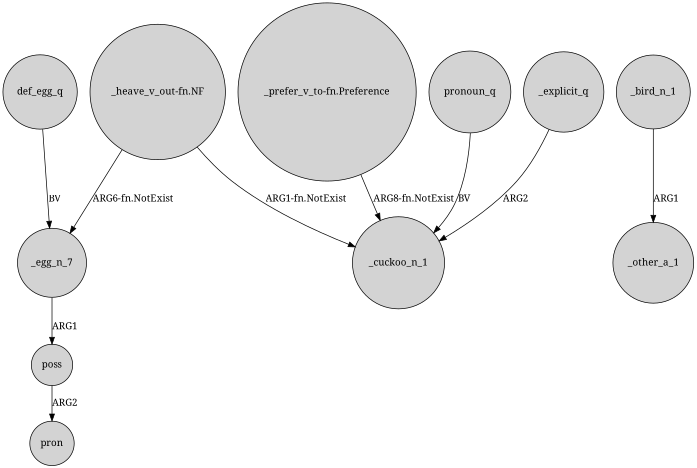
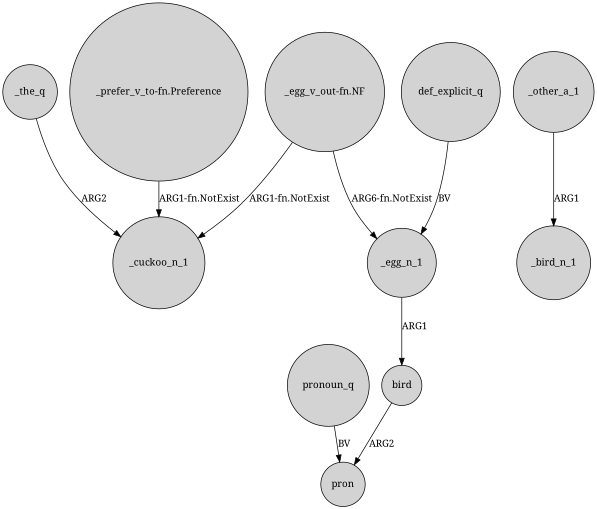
node "def_egg_q": label "def_egg_q" -> "def_explicit_q"
node "_heave_v_out-fn.NF": label "_heave_v_out-fn.NF" -> "_egg_v_out-fn.NF"
node "_explicit_q": label "_explicit_q" -> "_the_q"
edge "_bird_n_1" -> "_other_a_1": reversed
edge "pronoun_q" -> "_cuckoo_n_1": now "pronoun_q" -> "pron"
edge "_prefer_v_to-fn.Preference" -> "_cuckoo_n_1": label "ARG8-fn.NotExist" -> "ARG1-fn.NotExist"
node "_egg_n_7": label "_egg_n_7" -> "_egg_n_1"
node "poss": label "poss" -> "bird"
